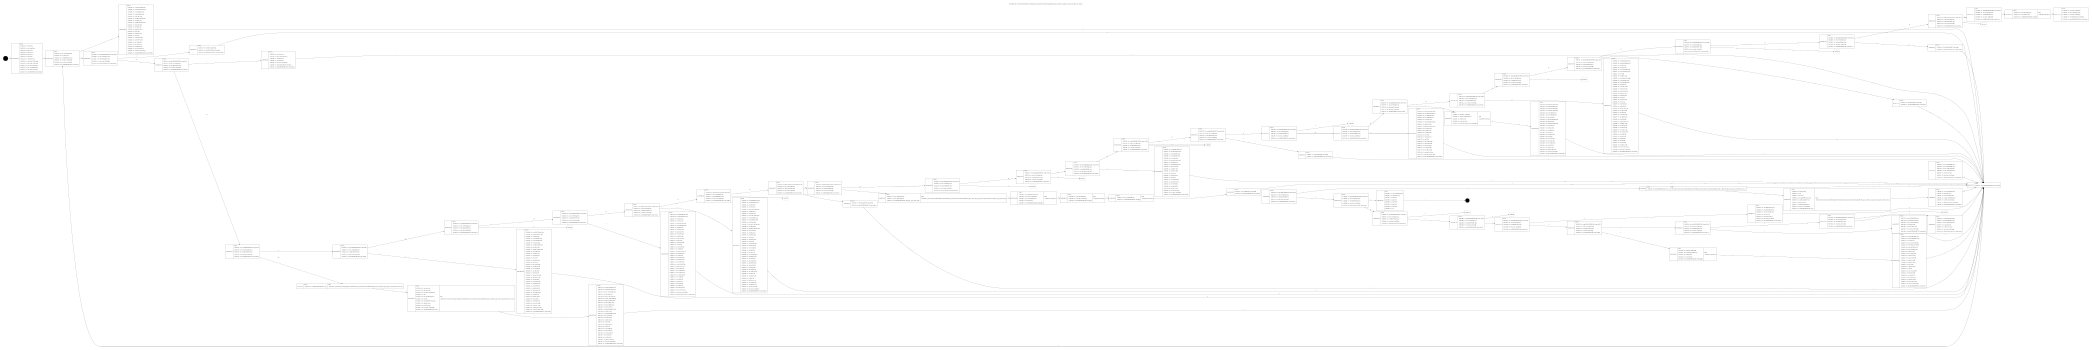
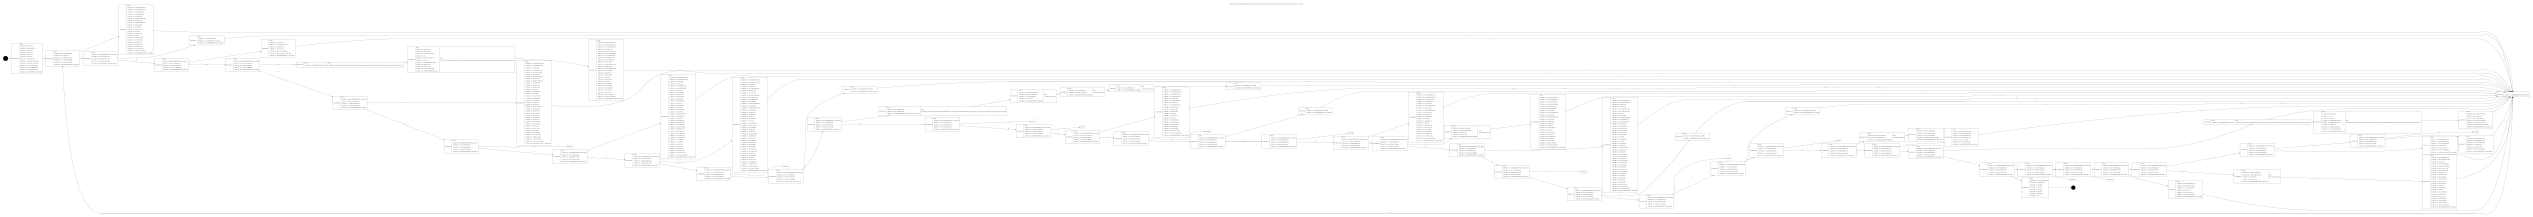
node "0x40184c [25]": added
